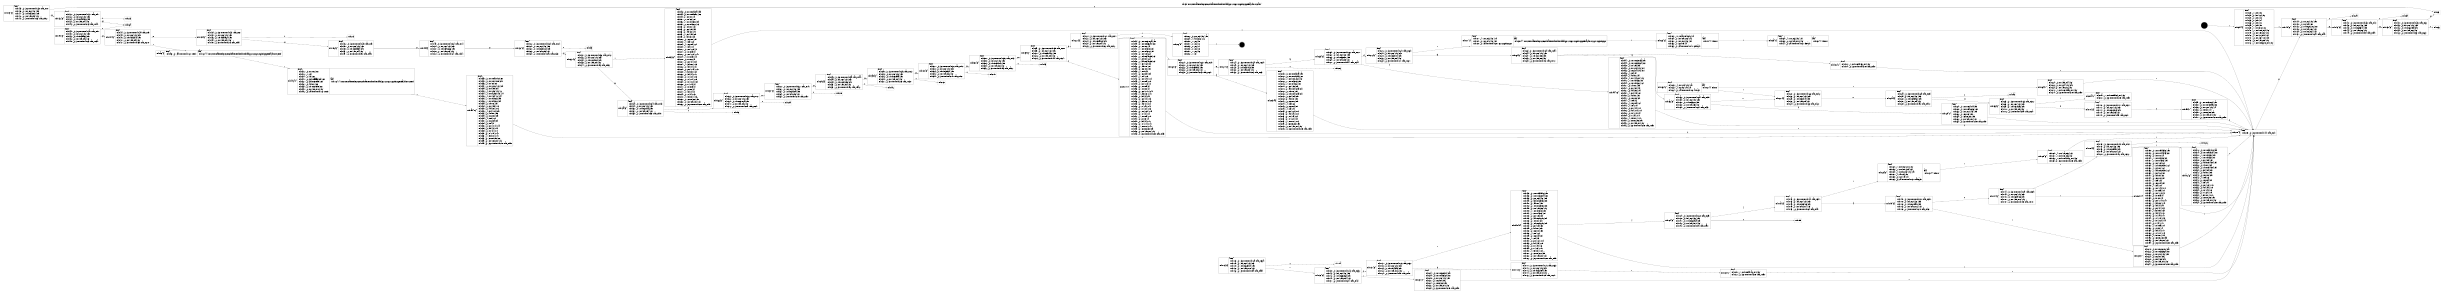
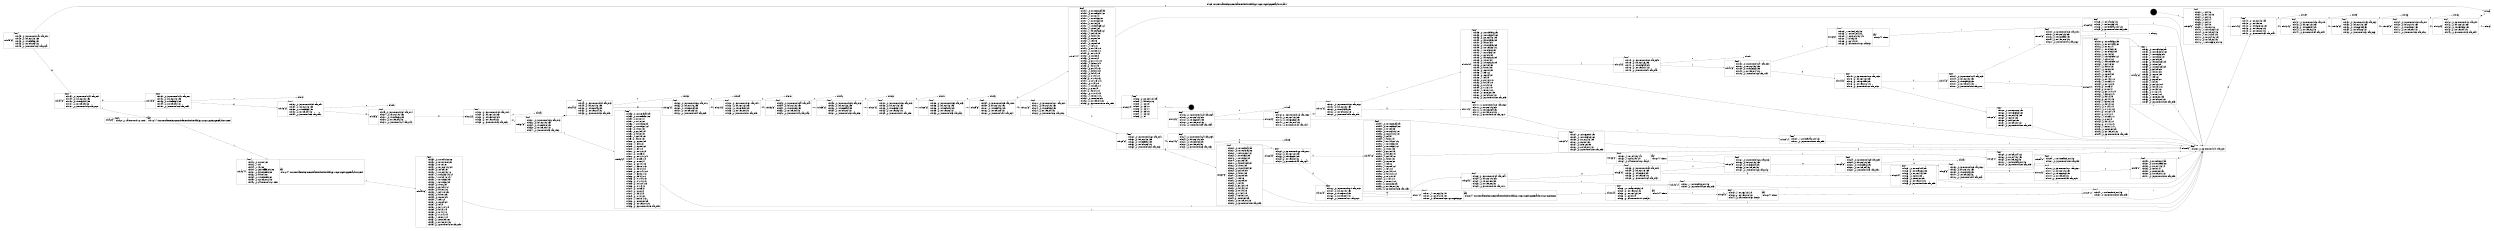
edge "0x401450 [25]" -> "0x401cf8": now "0x401450 [25]" -> "0x401469 [25]"
node "0x401e9c": added
node "0x401c49 [12]": added
